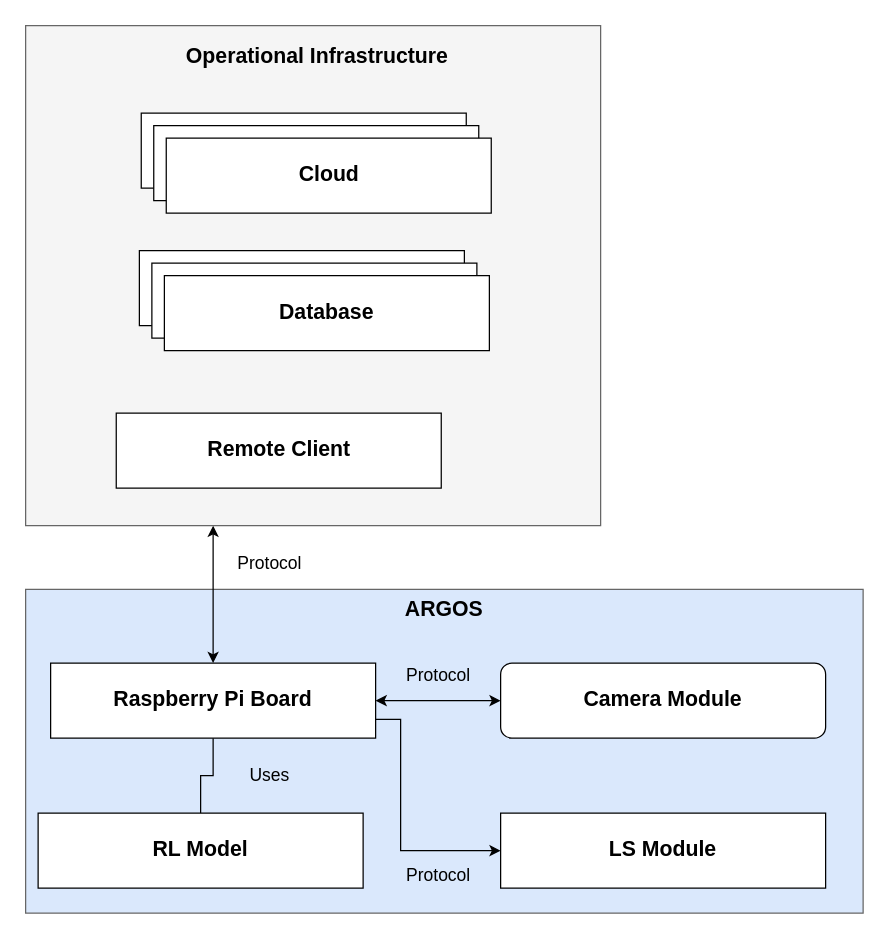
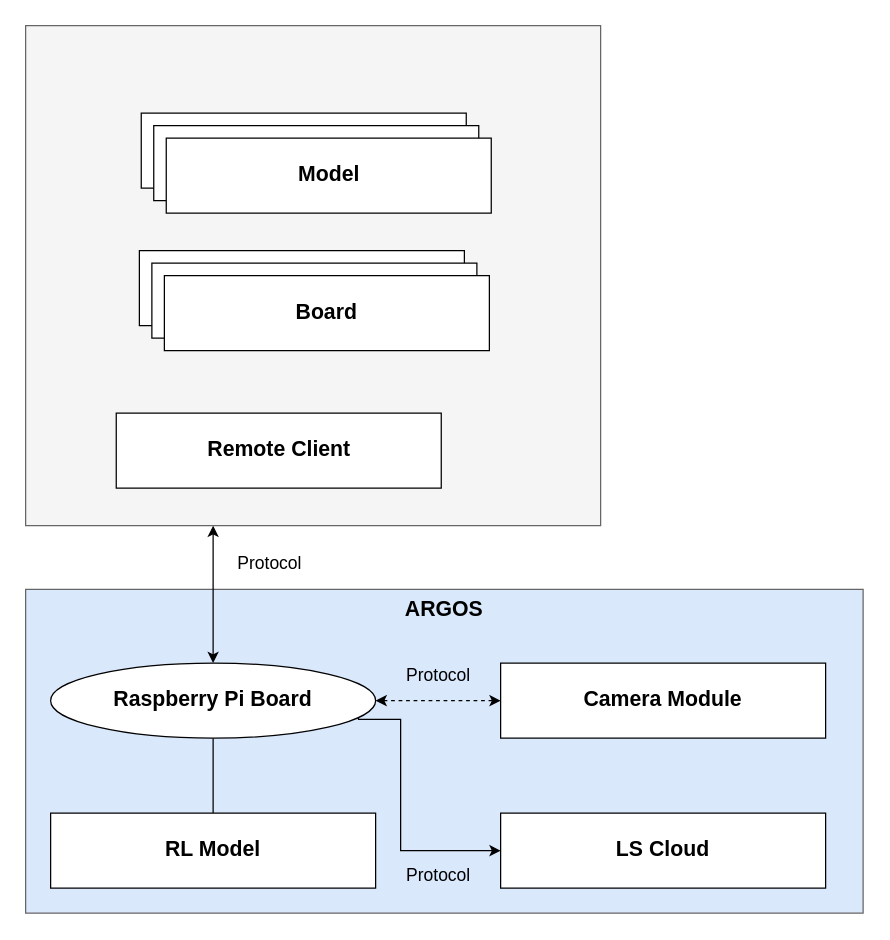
node "Operational Infrastructure": removed
node "Cloud": label "Cloud" -> "Model"
node "Database": label "Database" -> "Board"
node "Raspberry Pi Board": shape rectangle -> ellipse
edge "Raspberry Pi Board" -- "Camera Module": style solid -> dashed
node "Camera Module": shape rounded rectangle -> rectangle
node "Uses": removed
node "RL Model": moved (201, 851) -> (213, 851)
node "LS Module": label "LS Module" -> "LS Cloud"
